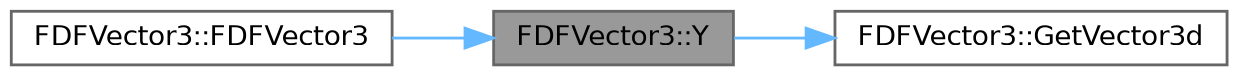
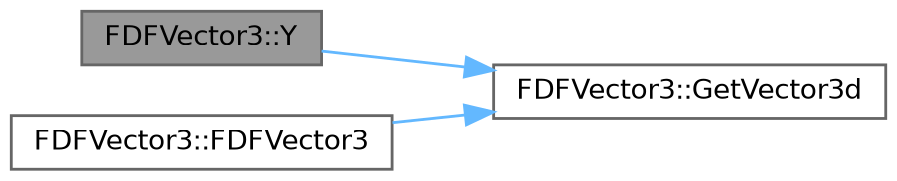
edge "FDFVector3::FDFVector3" -> "FDFVector3::Y": now "FDFVector3::FDFVector3" -> "FDFVector3::GetVector3d"
